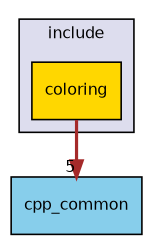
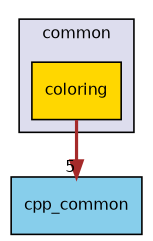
cluster "include": label "include" -> "common"
